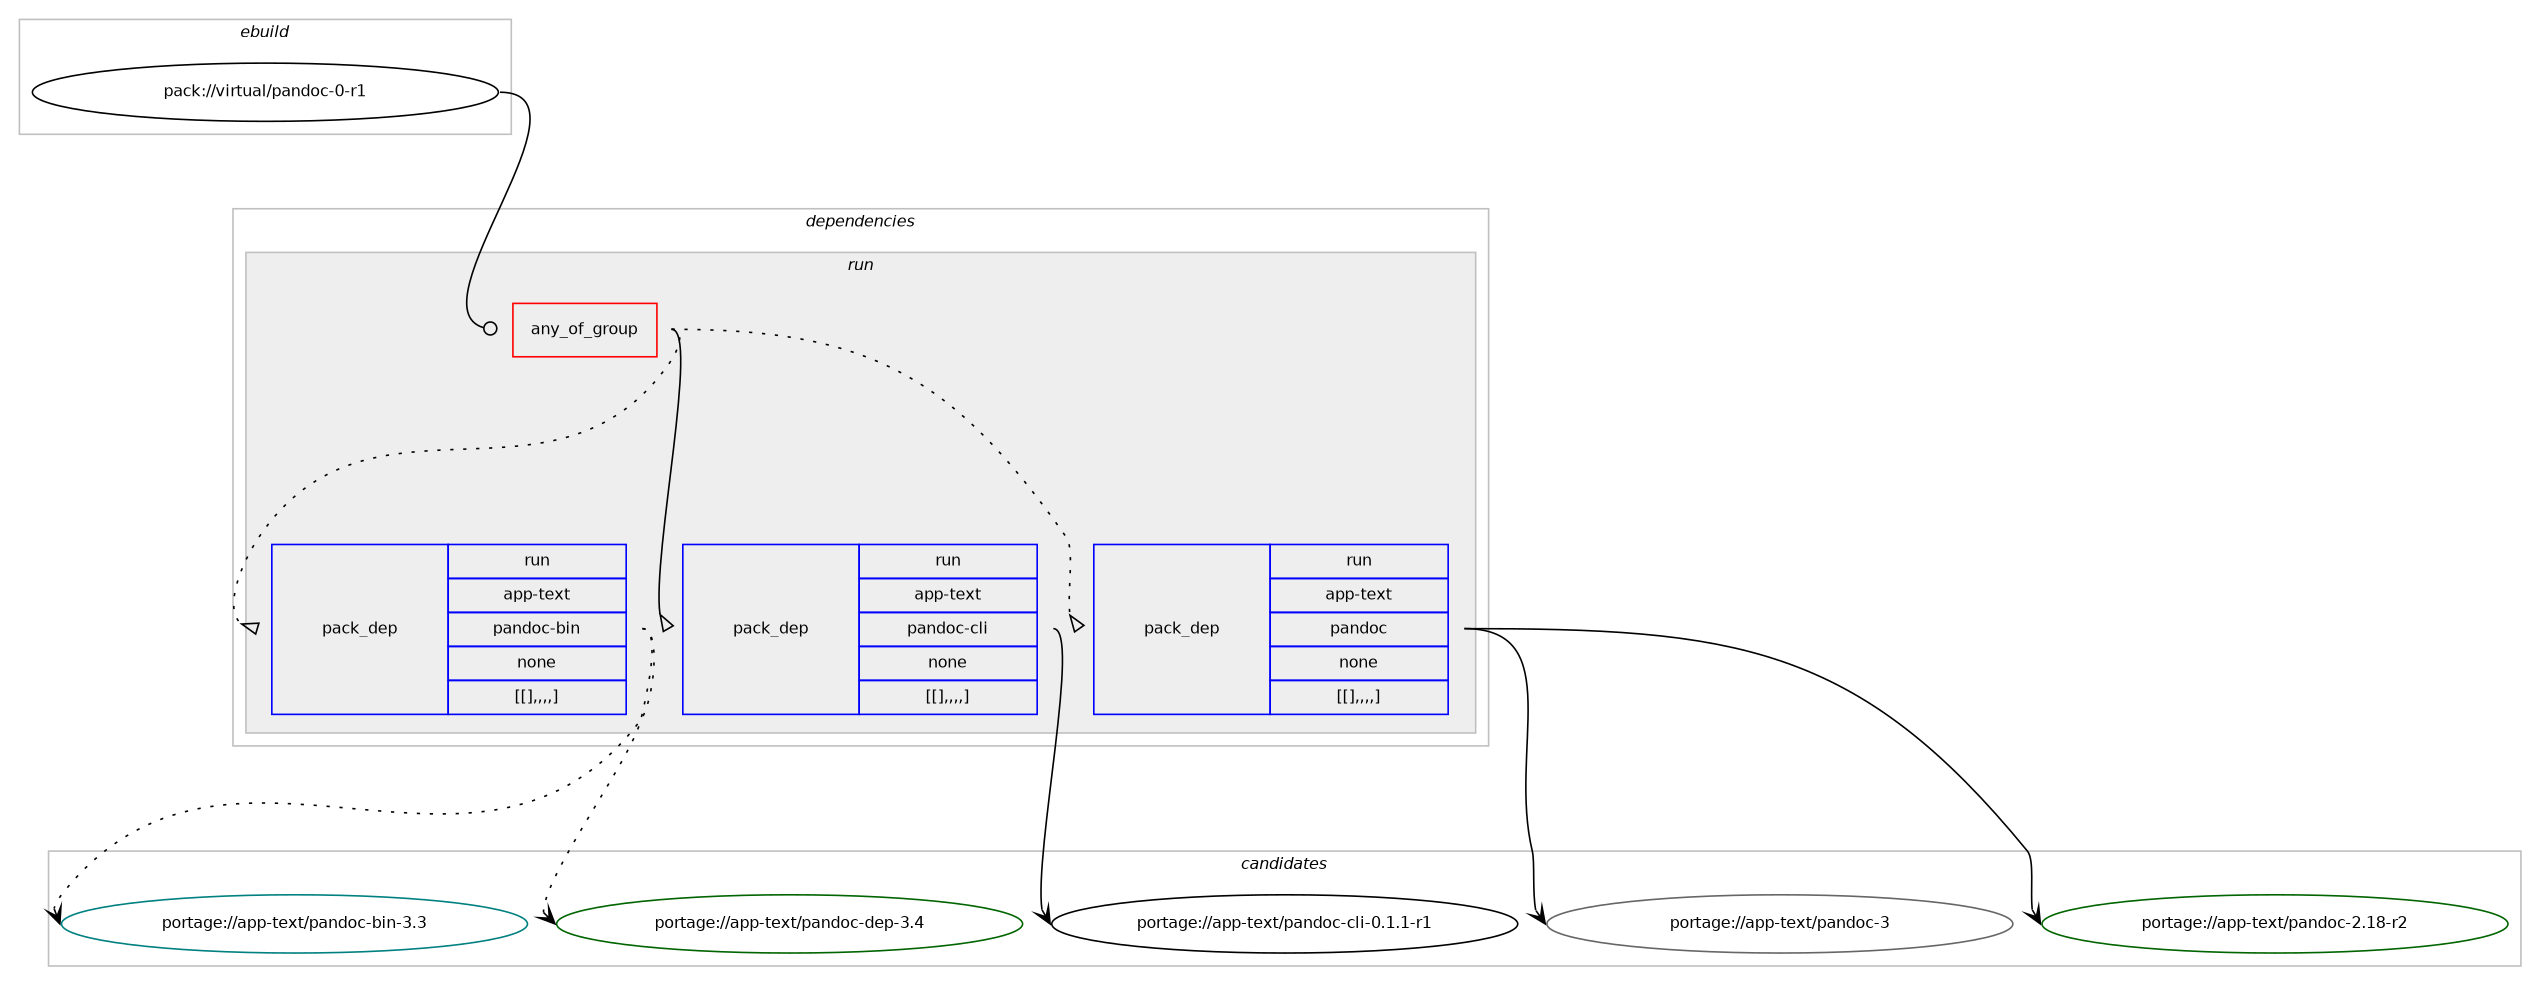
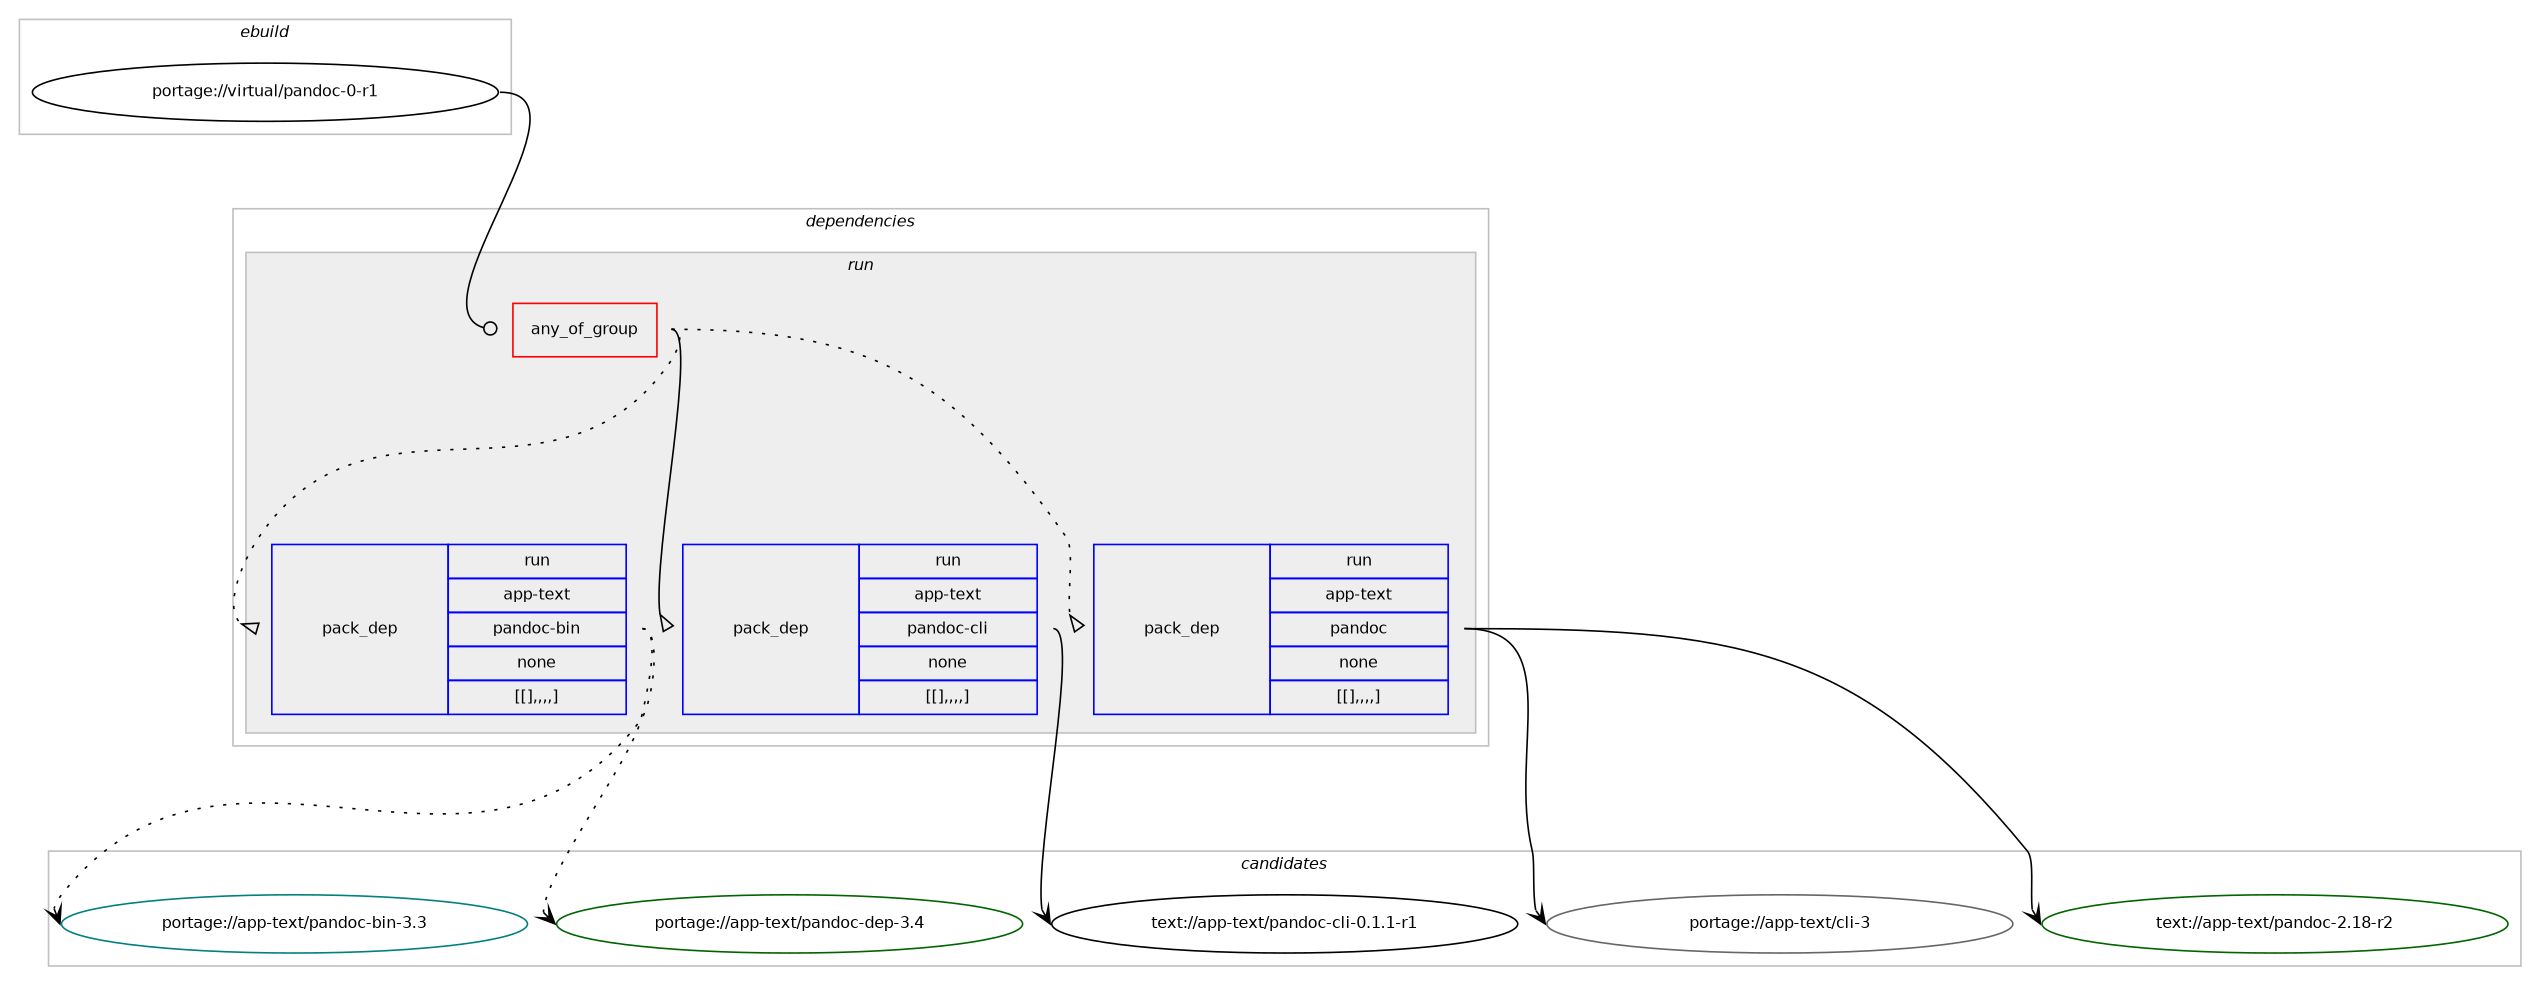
node "pack://virtual/pandoc-0-r1": label "pack://virtual/pandoc-0-r1" -> "portage://virtual/pandoc-0-r1"
node "portage://app-text/pandoc-cli-0.1.1-r1": label "portage://app-text/pandoc-cli-0.1.1-r1" -> "text://app-text/pandoc-cli-0.1.1-r1"
node "portage://app-text/pandoc-3": label "portage://app-text/pandoc-3" -> "portage://app-text/cli-3"
node "portage://app-text/pandoc-2.18-r2": label "portage://app-text/pandoc-2.18-r2" -> "text://app-text/pandoc-2.18-r2"
